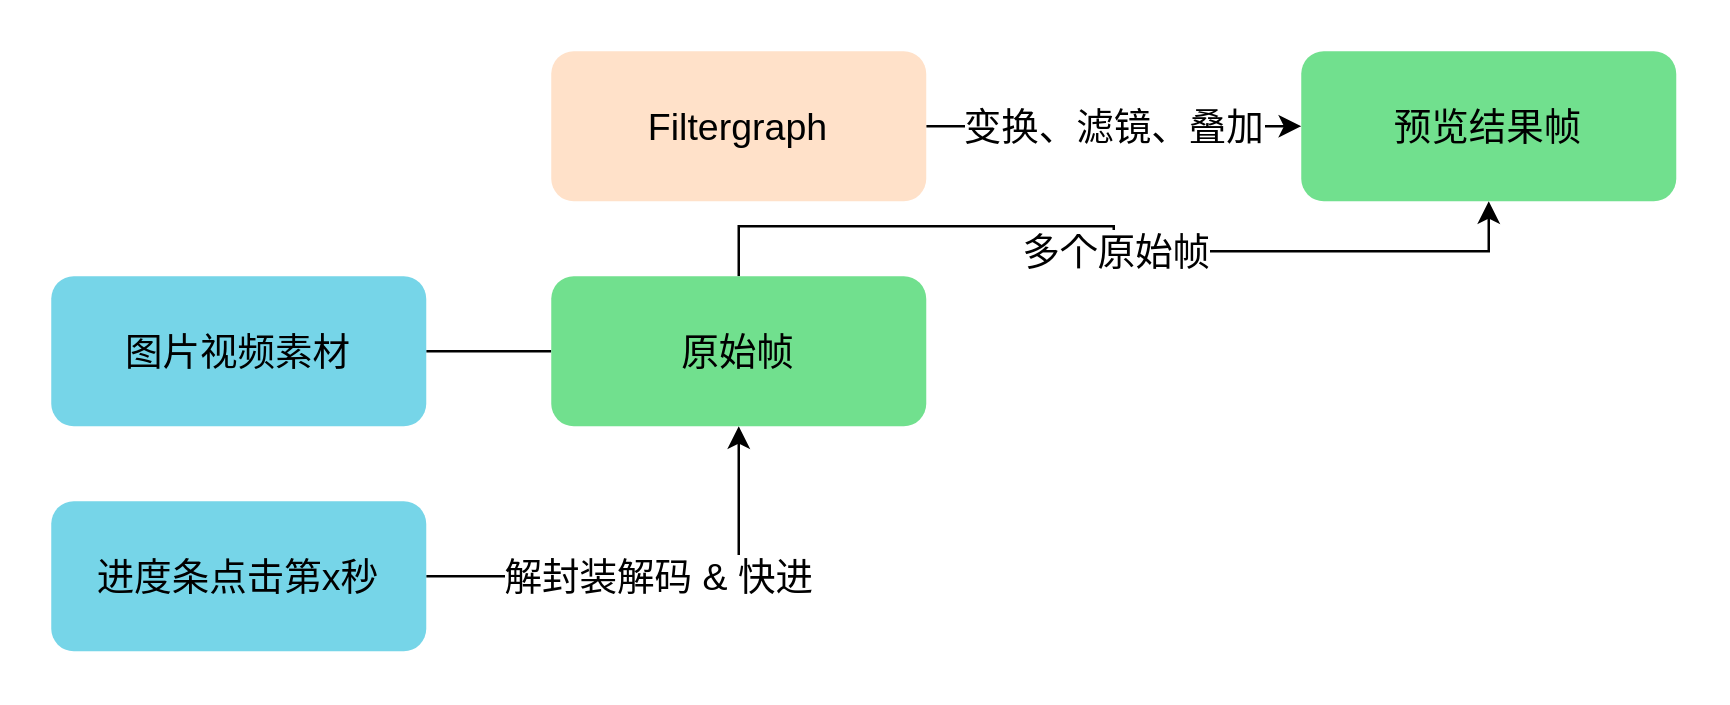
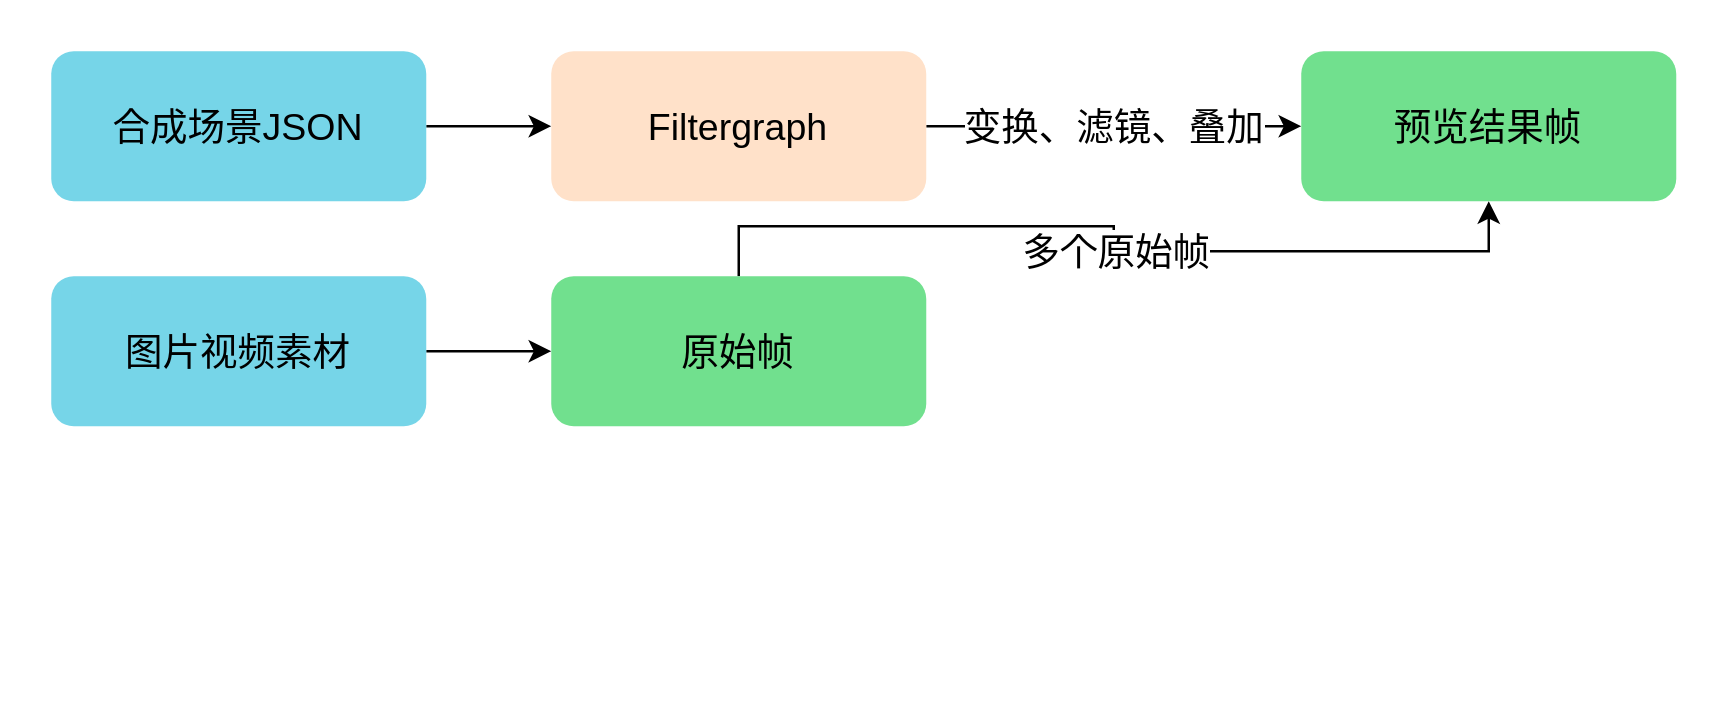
node "合成场景JSON": added
edge "合成场景JSON" -> "Filtergraph": added
edge "图片视频素材" -- "原始帧": arrowhead none -> classic
node "进度条点击第x秒": removed
edge "进度条点击第x秒" -> "原始帧": removed, label "解封装解码 & 快进"
